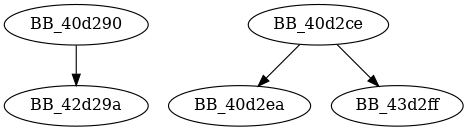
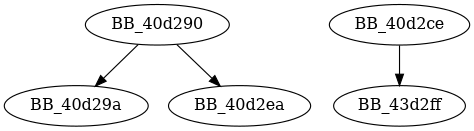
edge "BB_40d2ce" -> "BB_40d2ea": now "BB_40d290" -> "BB_40d2ea"
node "BB_42d29a": label "BB_42d29a" -> "BB_40d29a"
